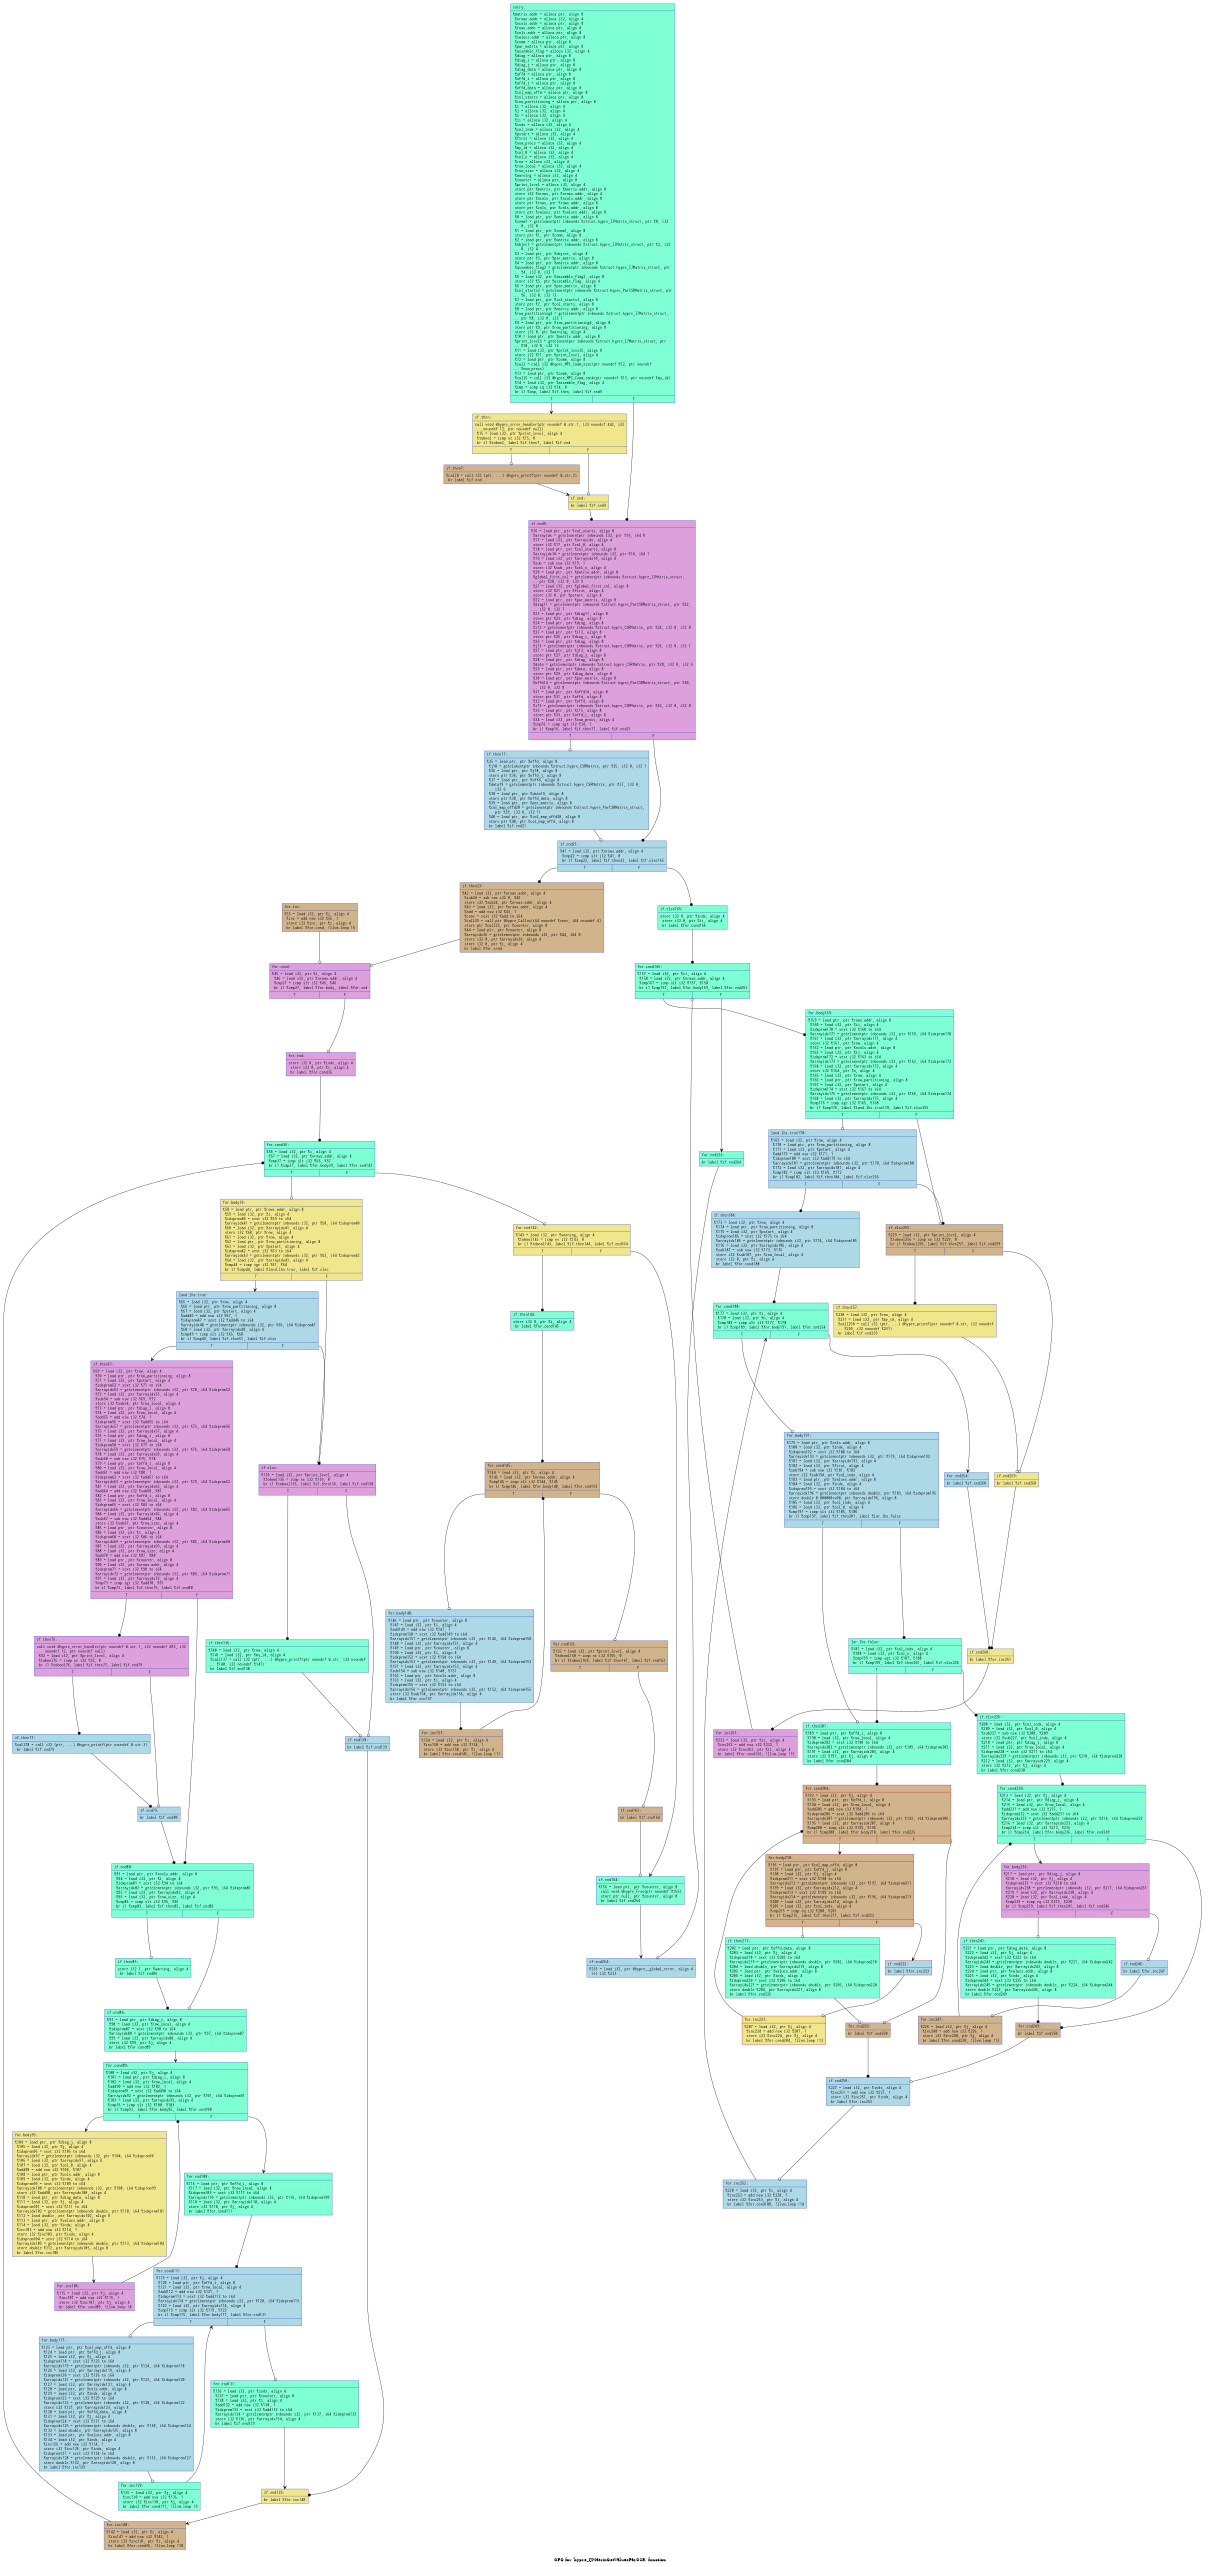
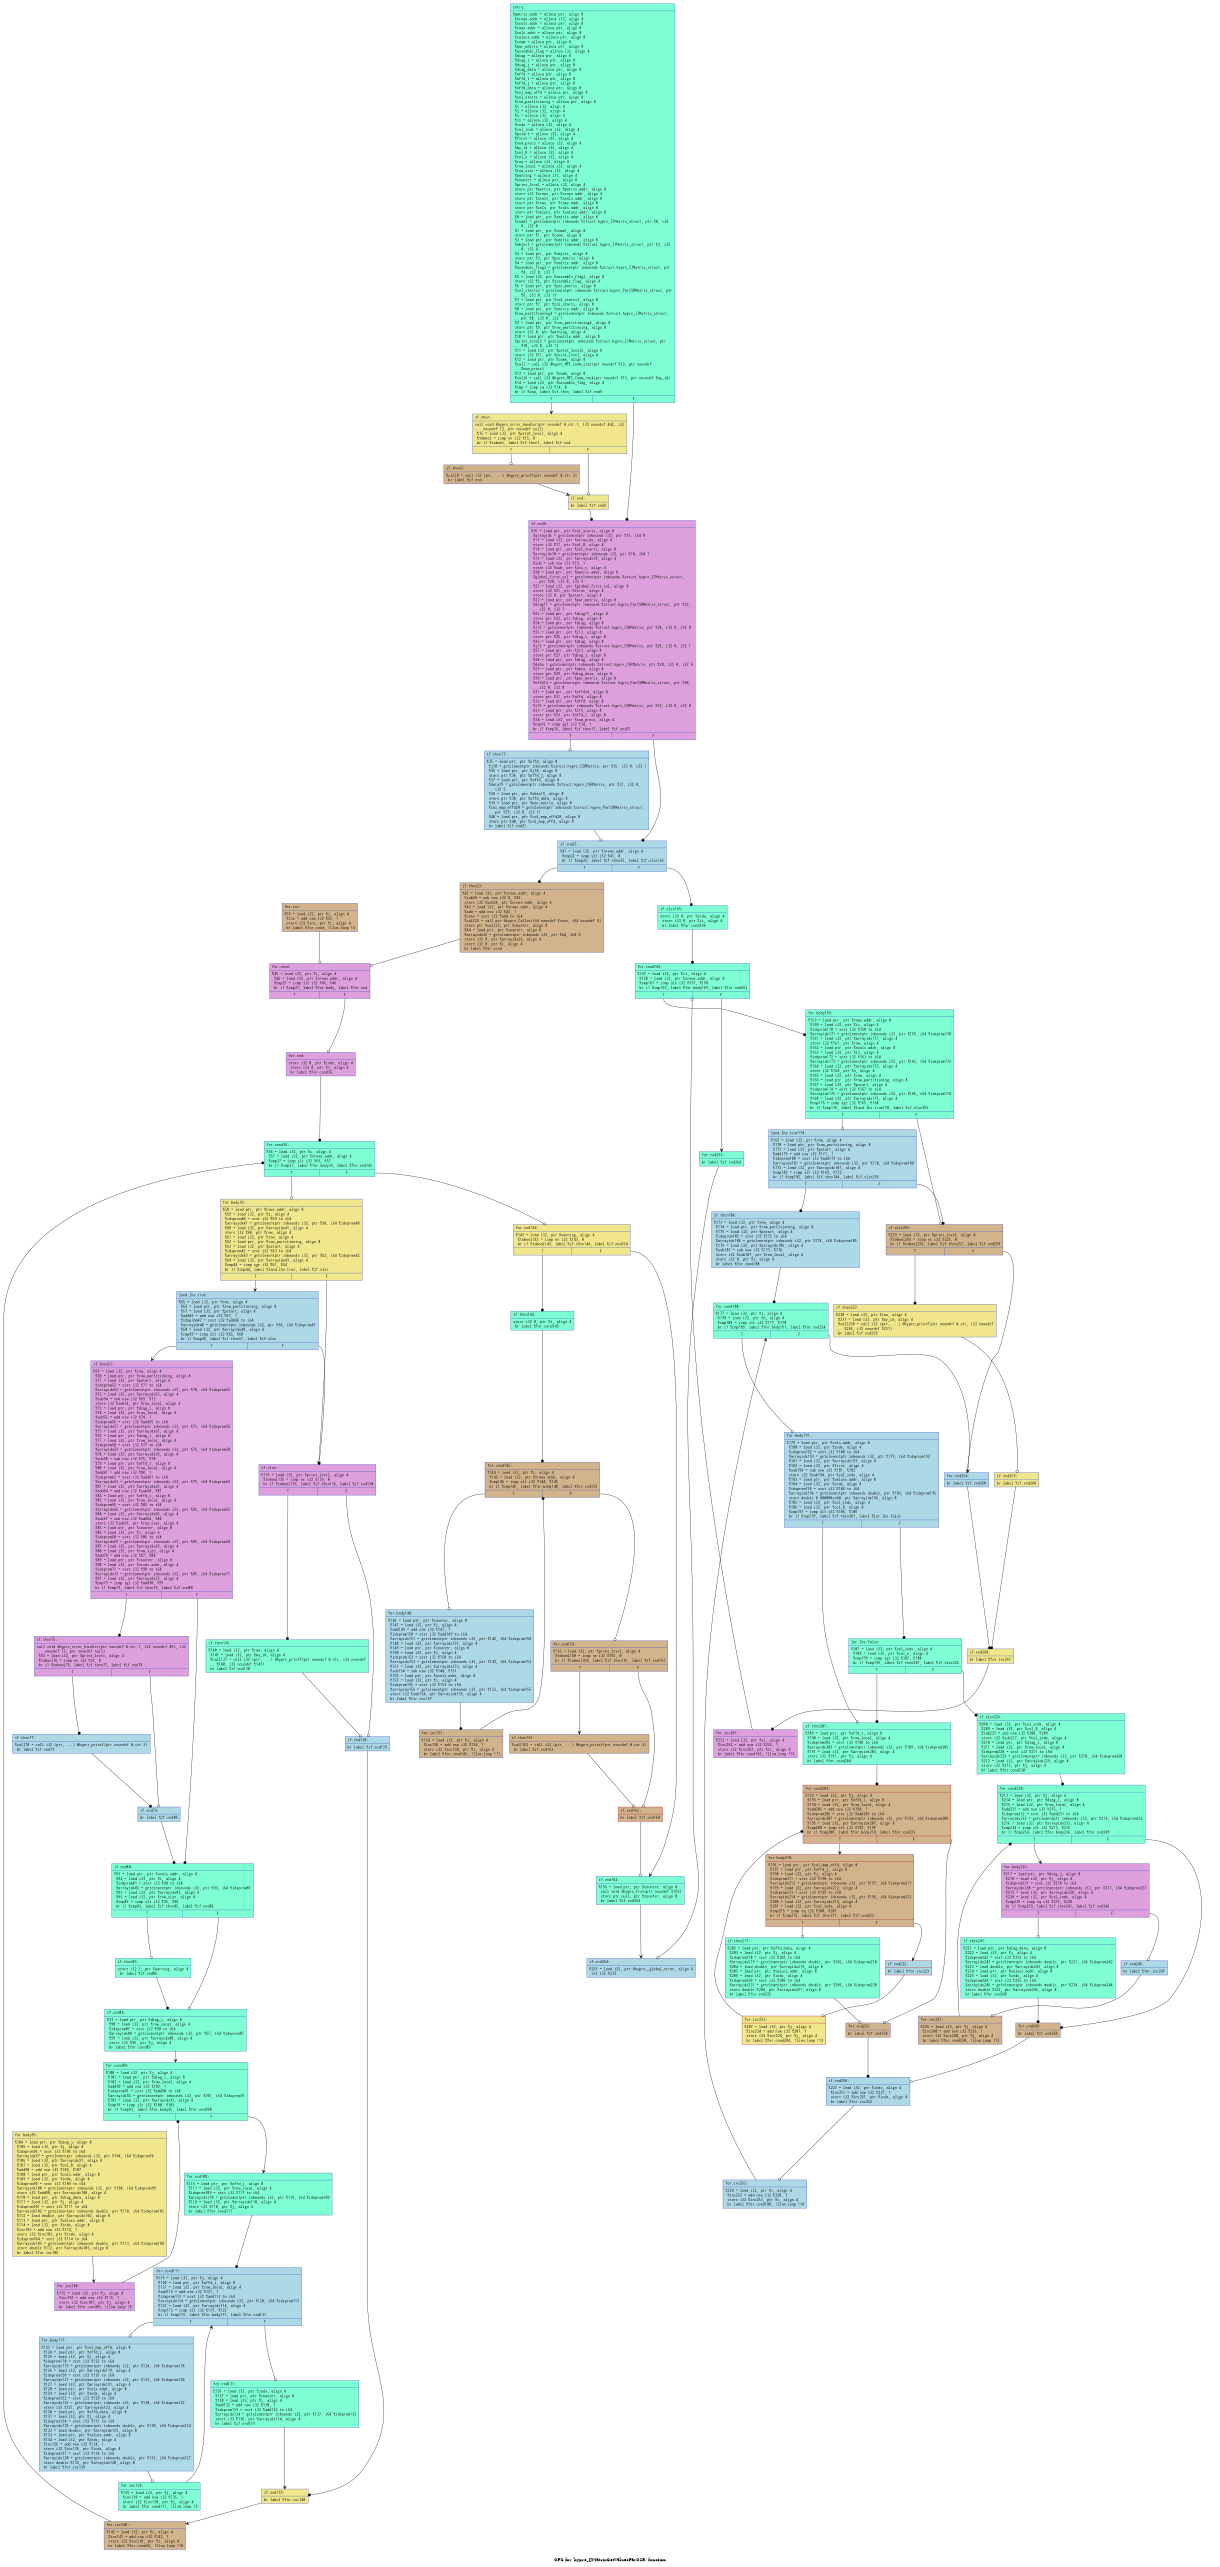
edge "if.else255:" -> "if.end259:": now "if.else255:" -> "for.end254:"
node "if.then161:": added
node "if.end163:": color #3d50c3ff -> #b70d28ff
edge "for.cond89:" -> "for.body95:": removed
